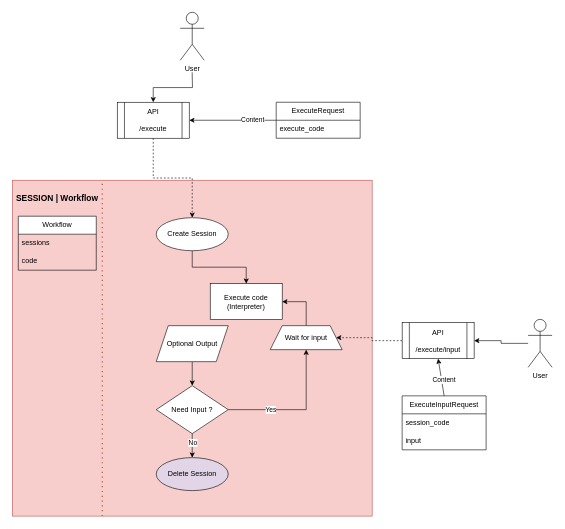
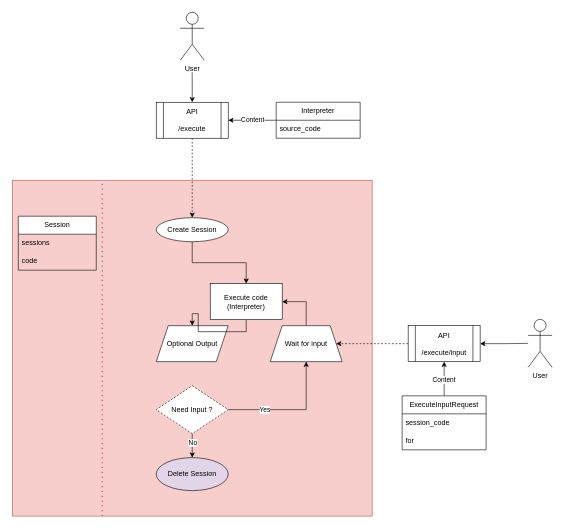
node "ExecuteRequest": label "ExecuteRequest" -> "Interpreter"
node "API /execute": moved (153, 120) -> (192, 120)
node "execute_code": label "execute_code" -> "source_code"
node "SESSION | Workflow": removed
node "Workflow": label "Workflow" -> "Session"
node "Create Session": size 72x33 -> 72x24
edge "Execute code (Interpreter)" -> "Optional Output": added
node "Wait for input": size 72x24 -> 72x36
node "API /execute/input": moved (438, 341) -> (444, 344)
edge "Optional Output" -> "Need Input ?": removed
node "Need Input ?": style solid -> dashed
node "input": label "input" -> "for"
